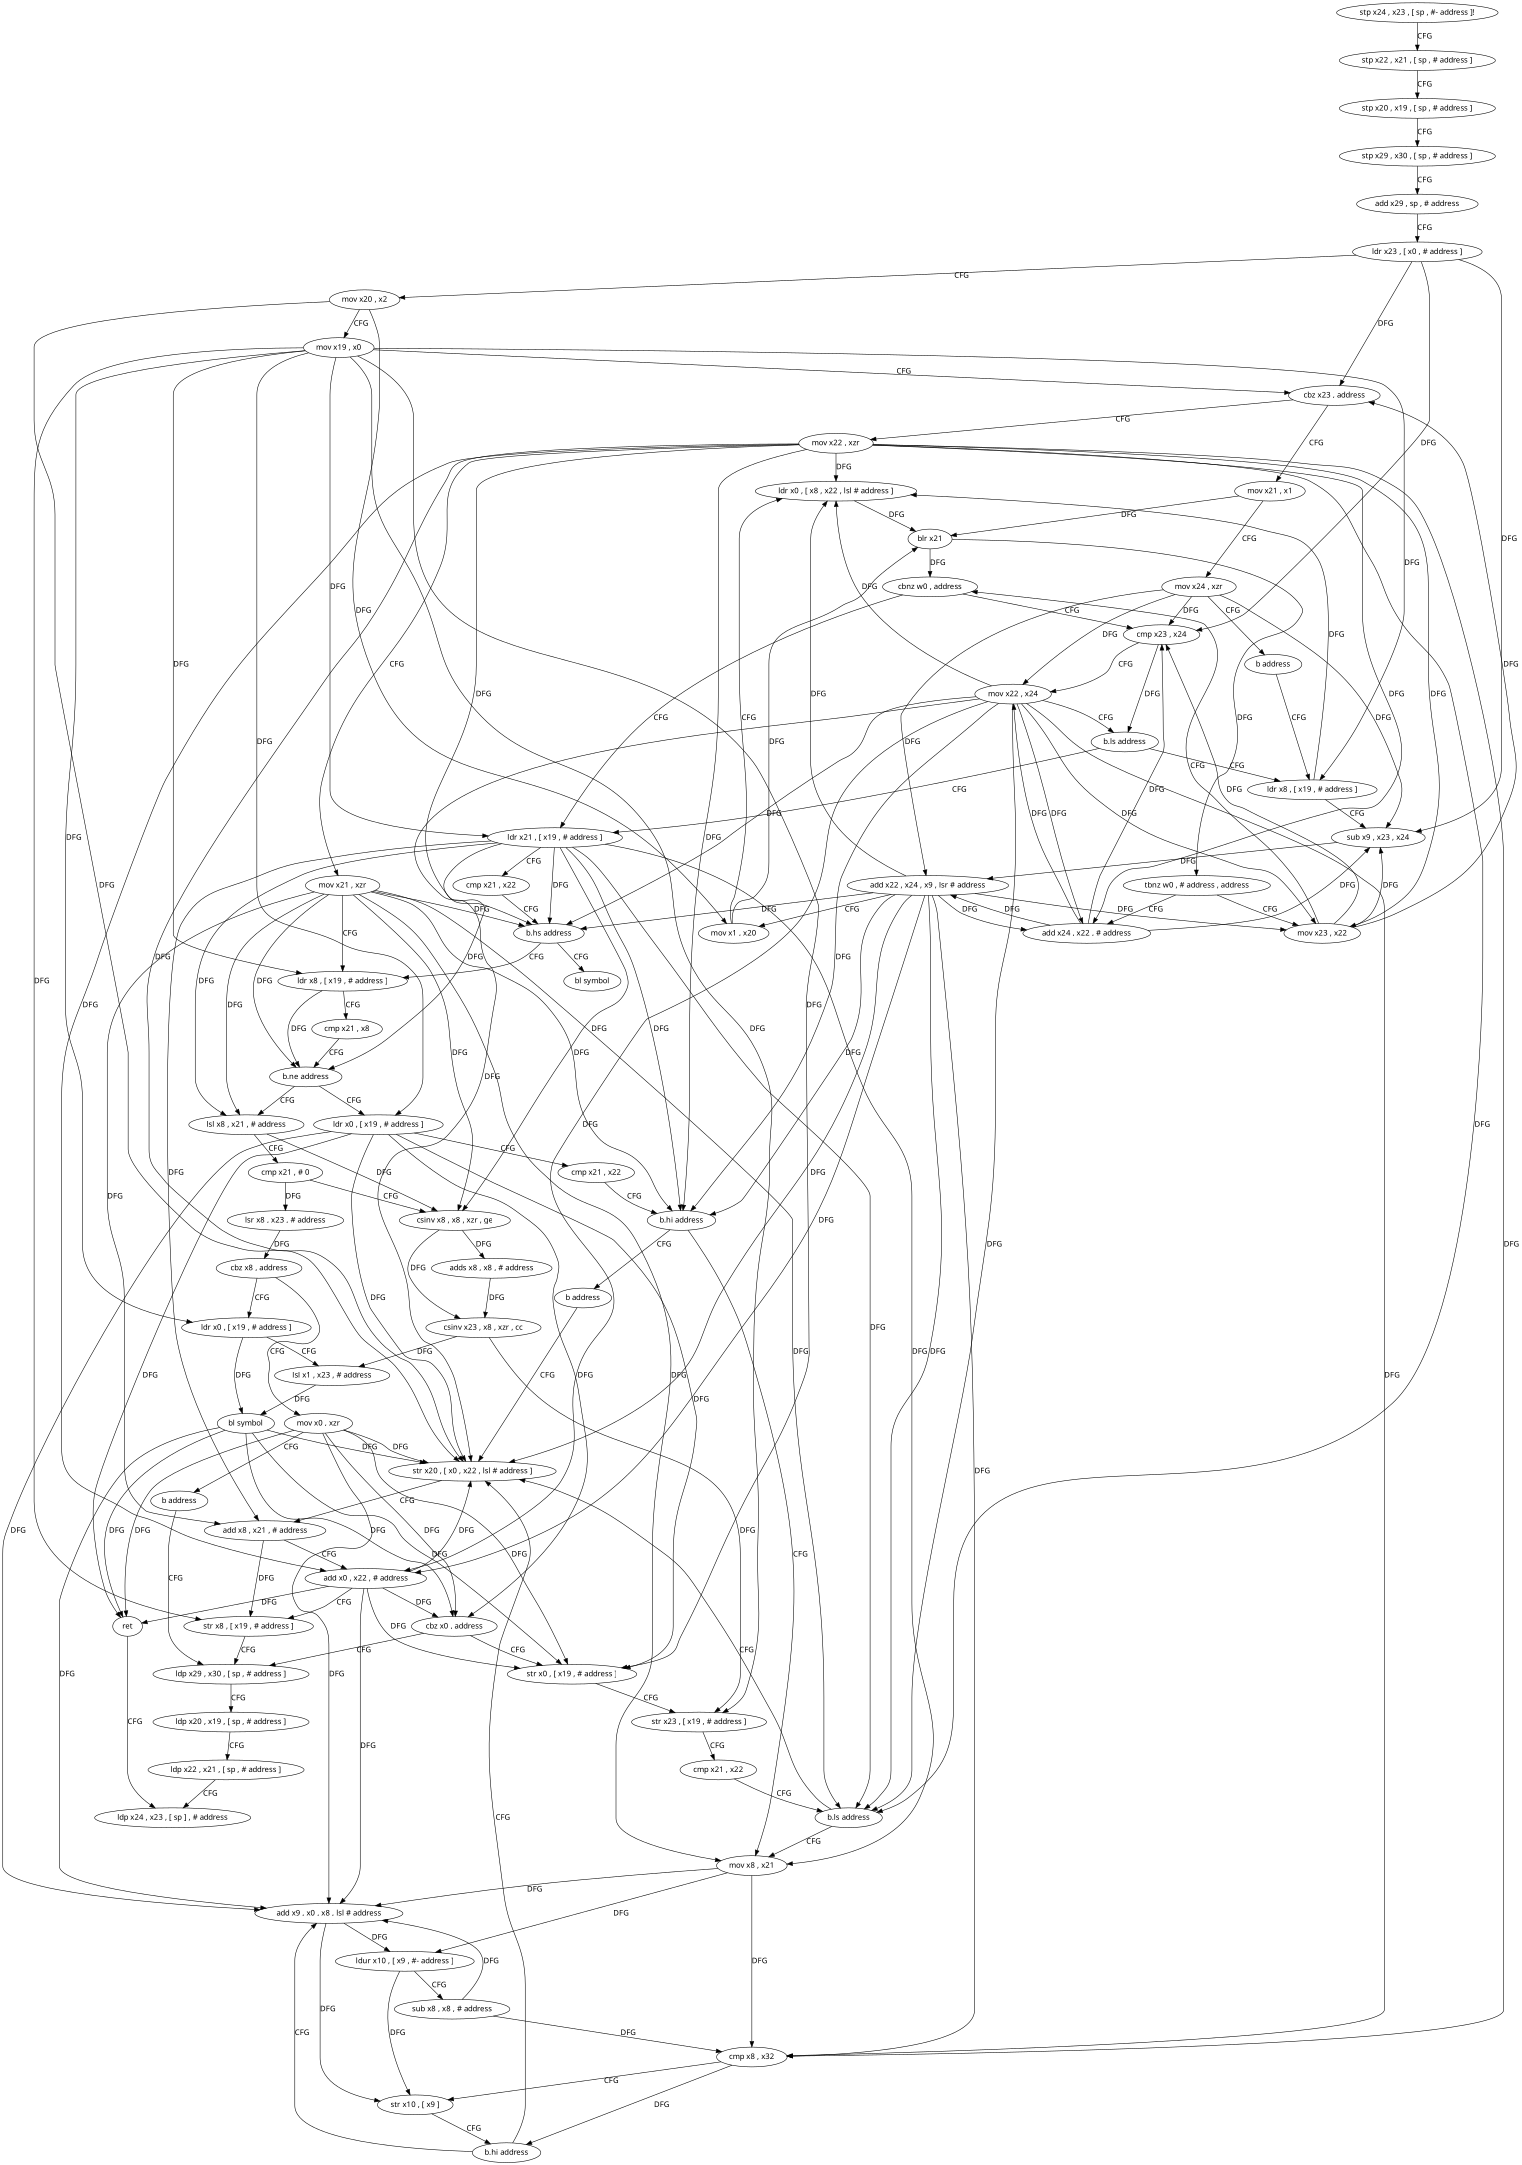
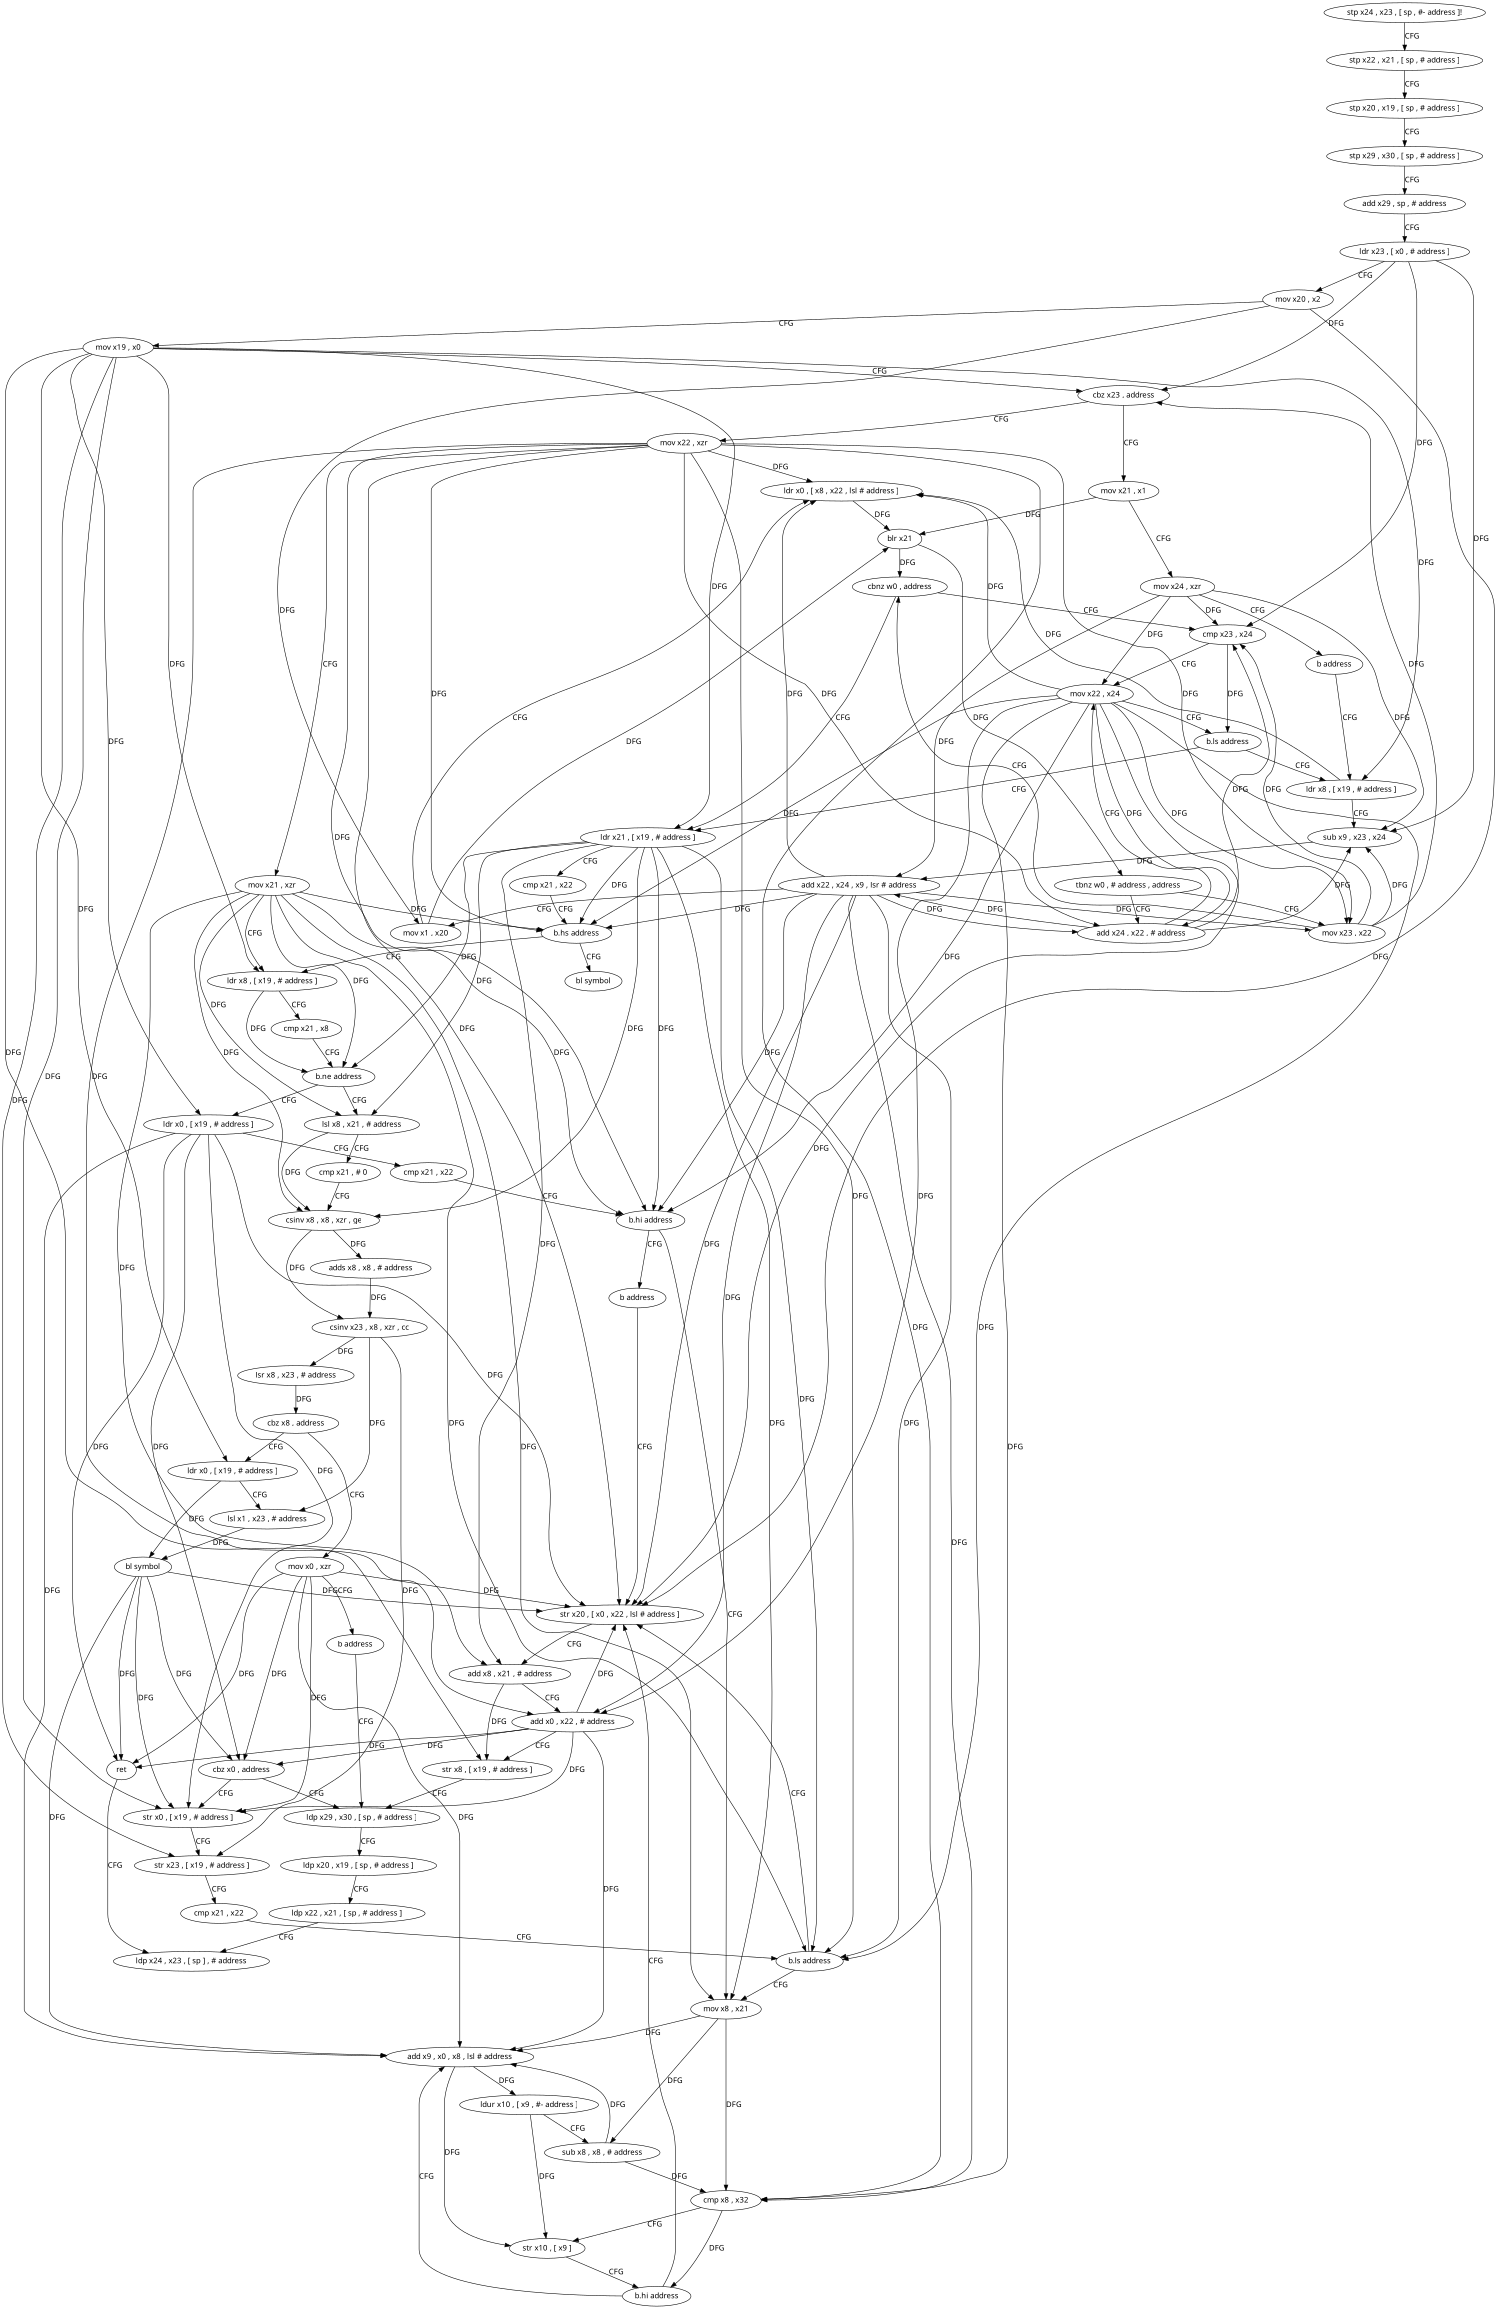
edge "add x24 , x22 , # address" -> "mov x22 , x24": label "DFG" -> "CFG"
edge "cmp x21 , # 0" -> "lsr x8 , x23 , # address": now "csinv x23 , x8 , xzr , cc" -> "lsr x8 , x23 , # address"
edge "mov x8 , x21" -> "ldur x10 , [ x9 , #- address ]": now "mov x8 , x21" -> "sub x8 , x8 , # address"
